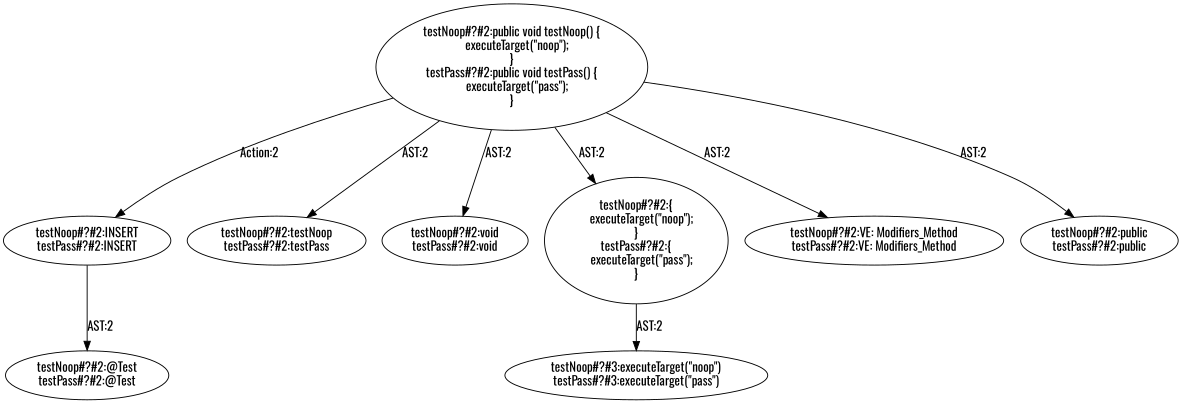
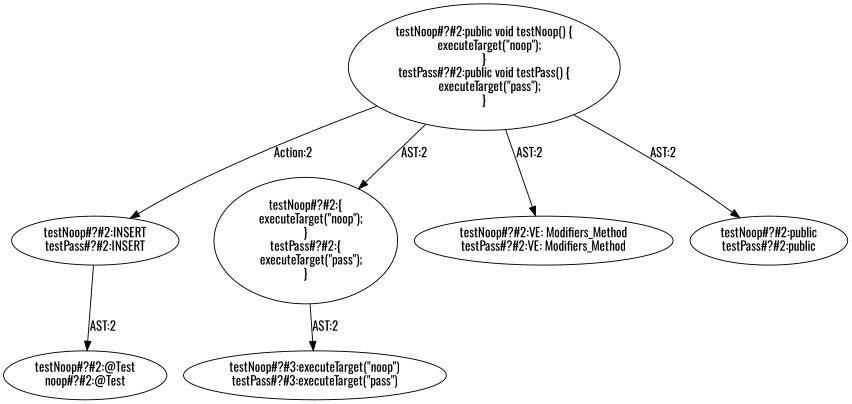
node "testNoop#?#2:testNoop testPass#?#2:testPass": removed
node "testNoop#?#2:void testPass#?#2:void": removed
node "testNoop#?#2:@Test testPass#?#2:@Test": label "testNoop#?#2:@Test testPass#?#2:@Test" -> "testNoop#?#2:@Test noop#?#2:@Test"
